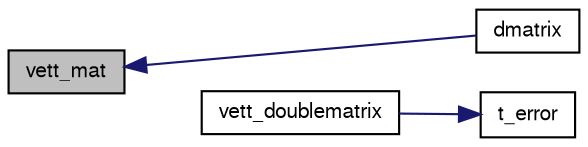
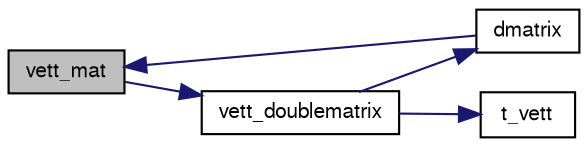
edge "vett_doublematrix" -> "dmatrix": added
edge "vett_mat" -> "vett_doublematrix": added
node "t_error": label "t_error" -> "t_vett"
